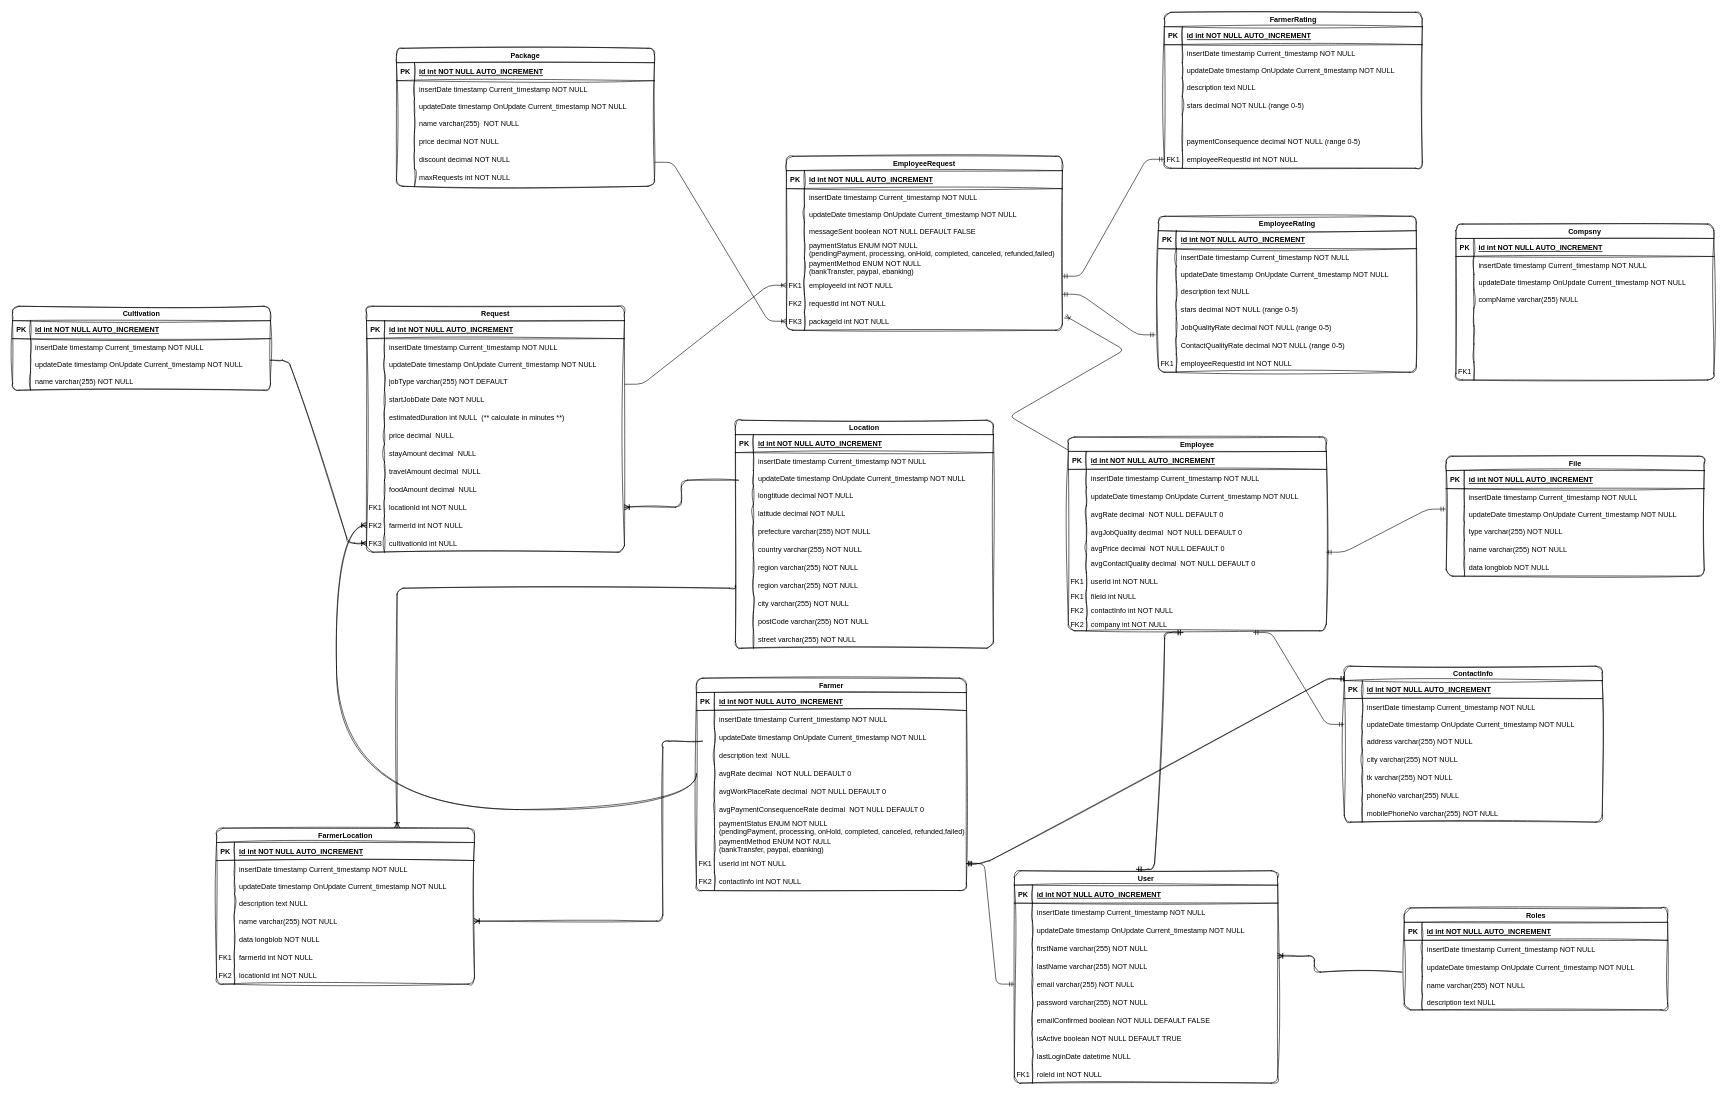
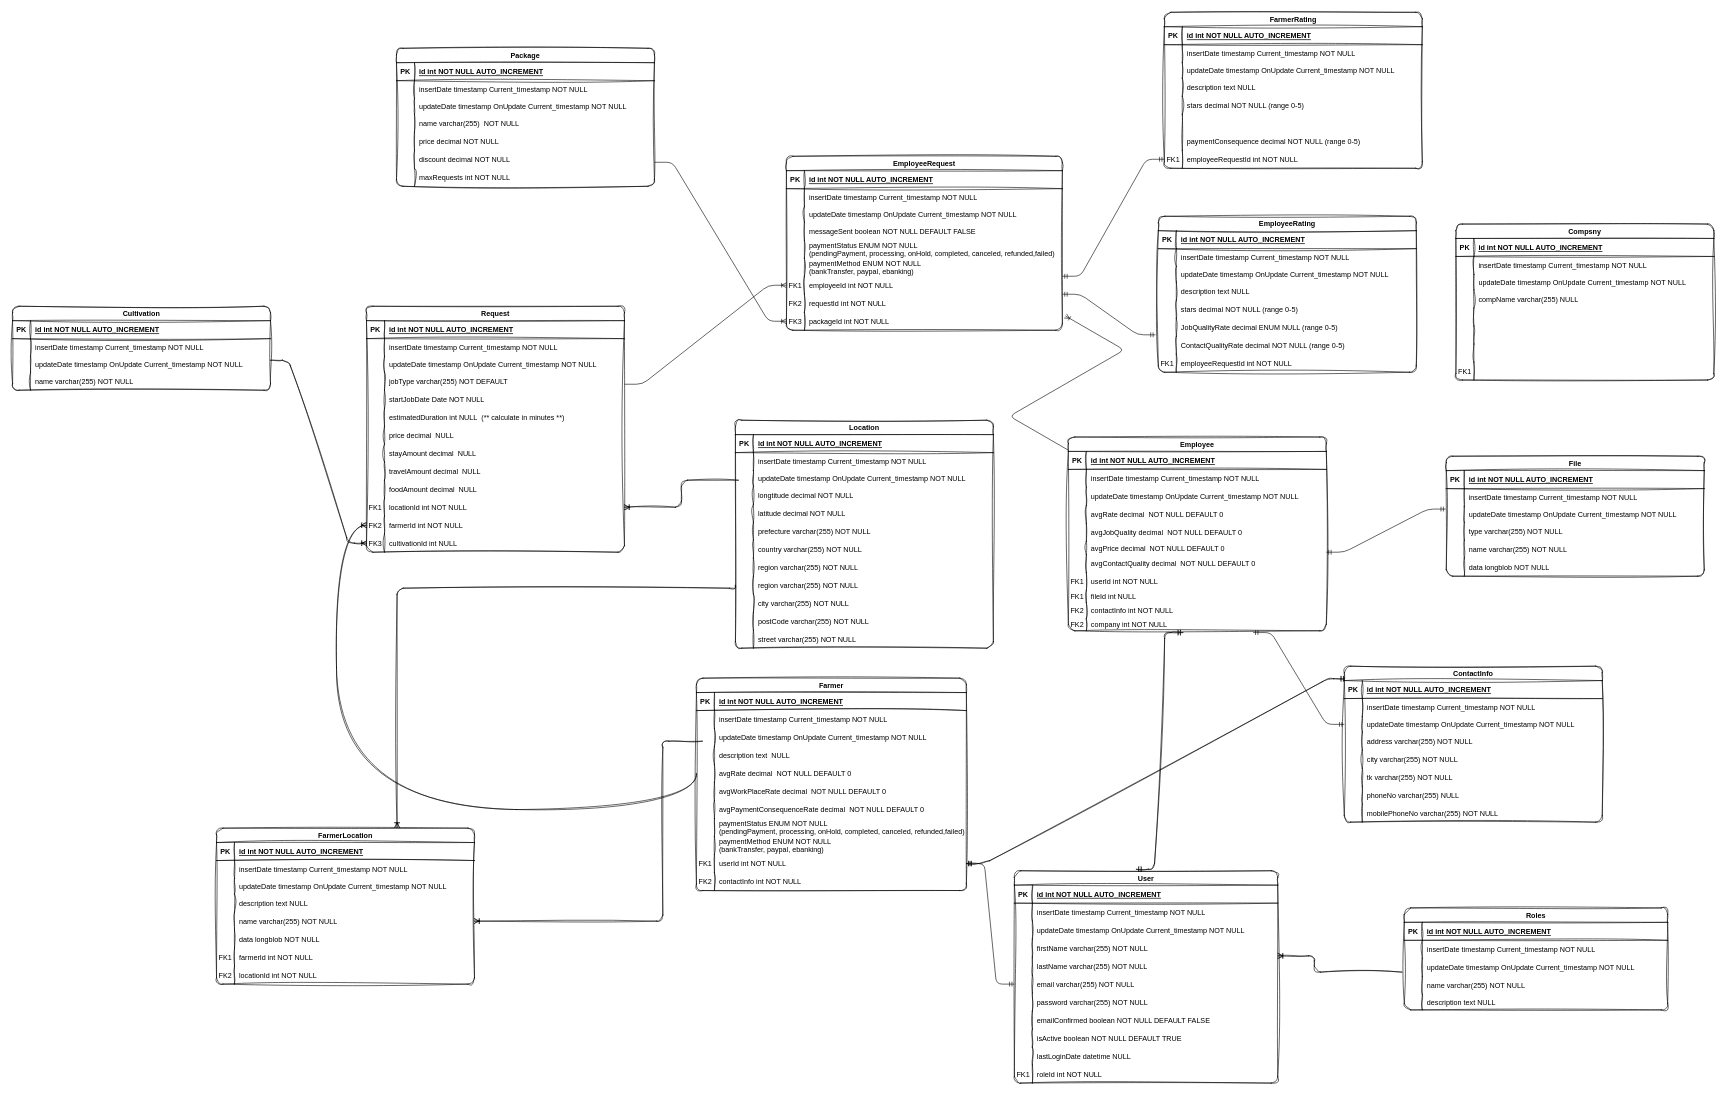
node "JobQualityRate decimal NOT NULL (range 0-5)": label "JobQualityRate decimal NOT NULL (range 0-5)" -> "JobQualityRate decimal ENUM NULL (range 0-5)"
